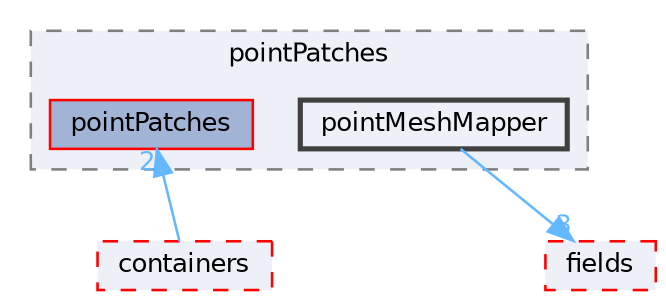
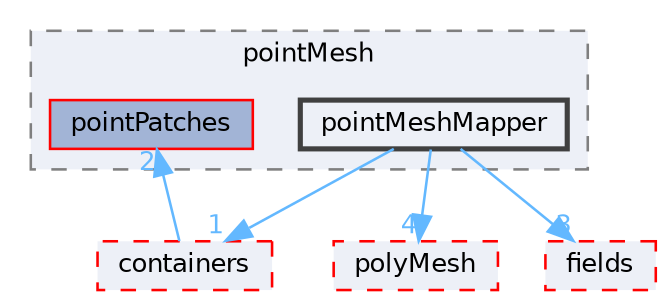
cluster "pointPatches": label "pointPatches" -> "pointMesh"
edge "pointMeshMapper" -> "containers": added
node "polyMesh": added
